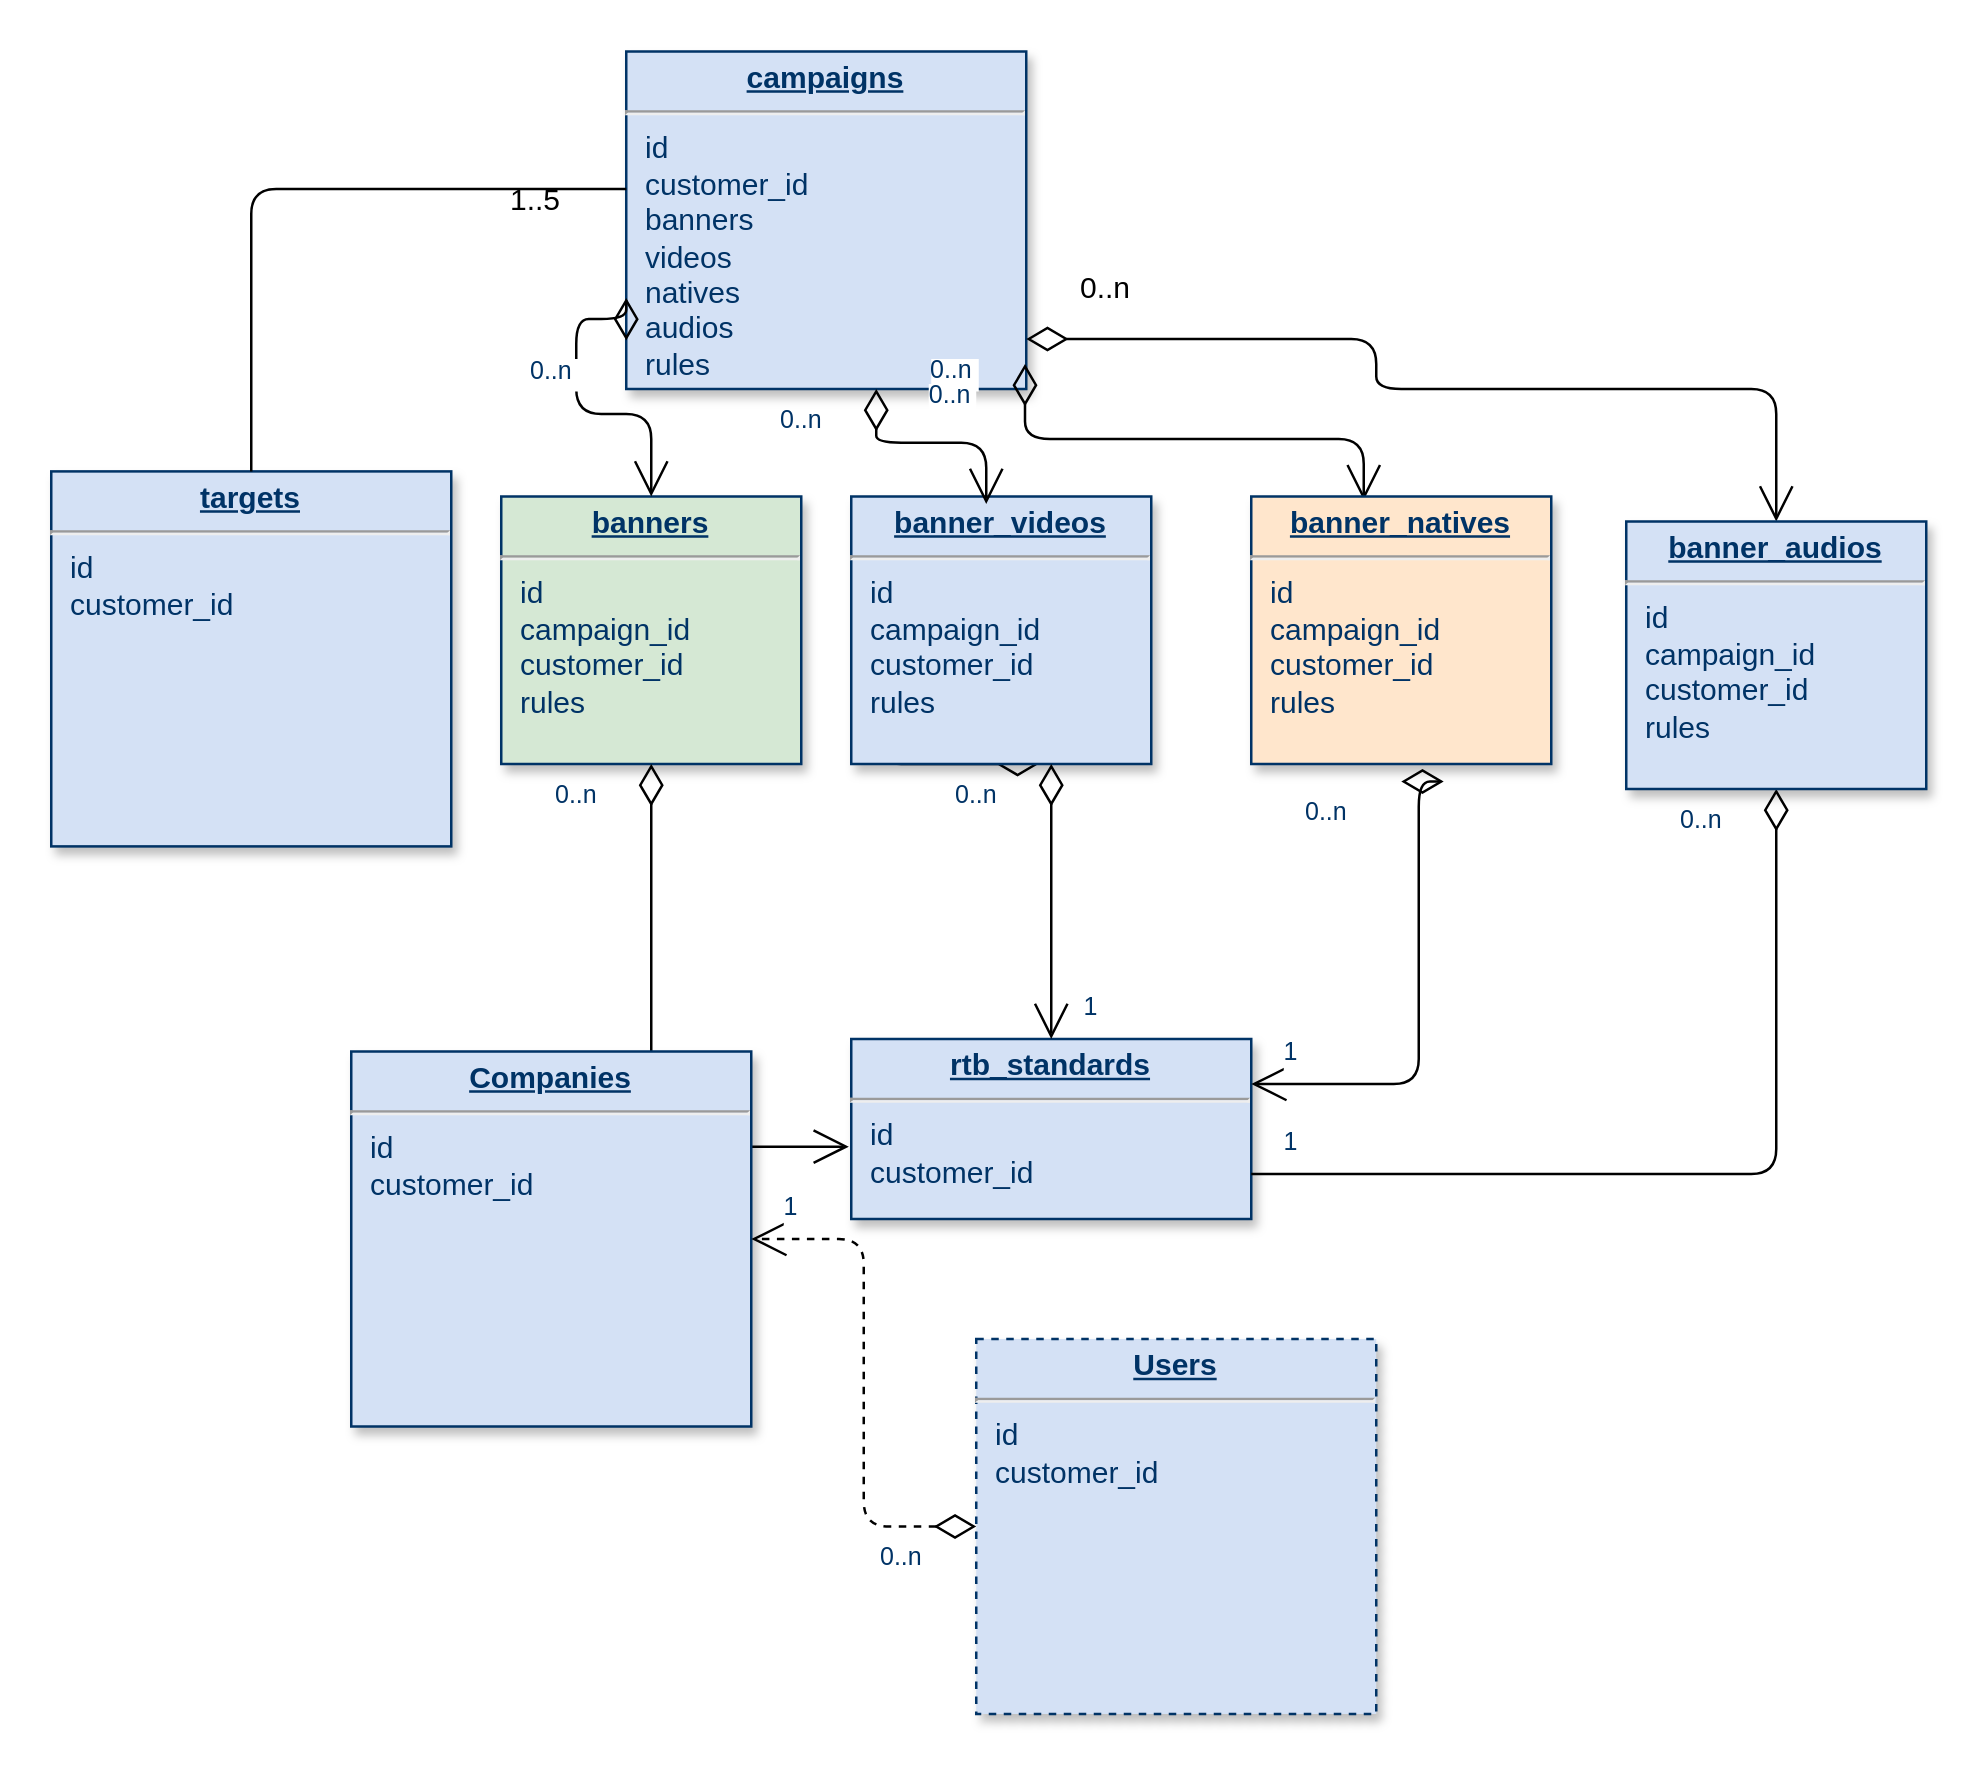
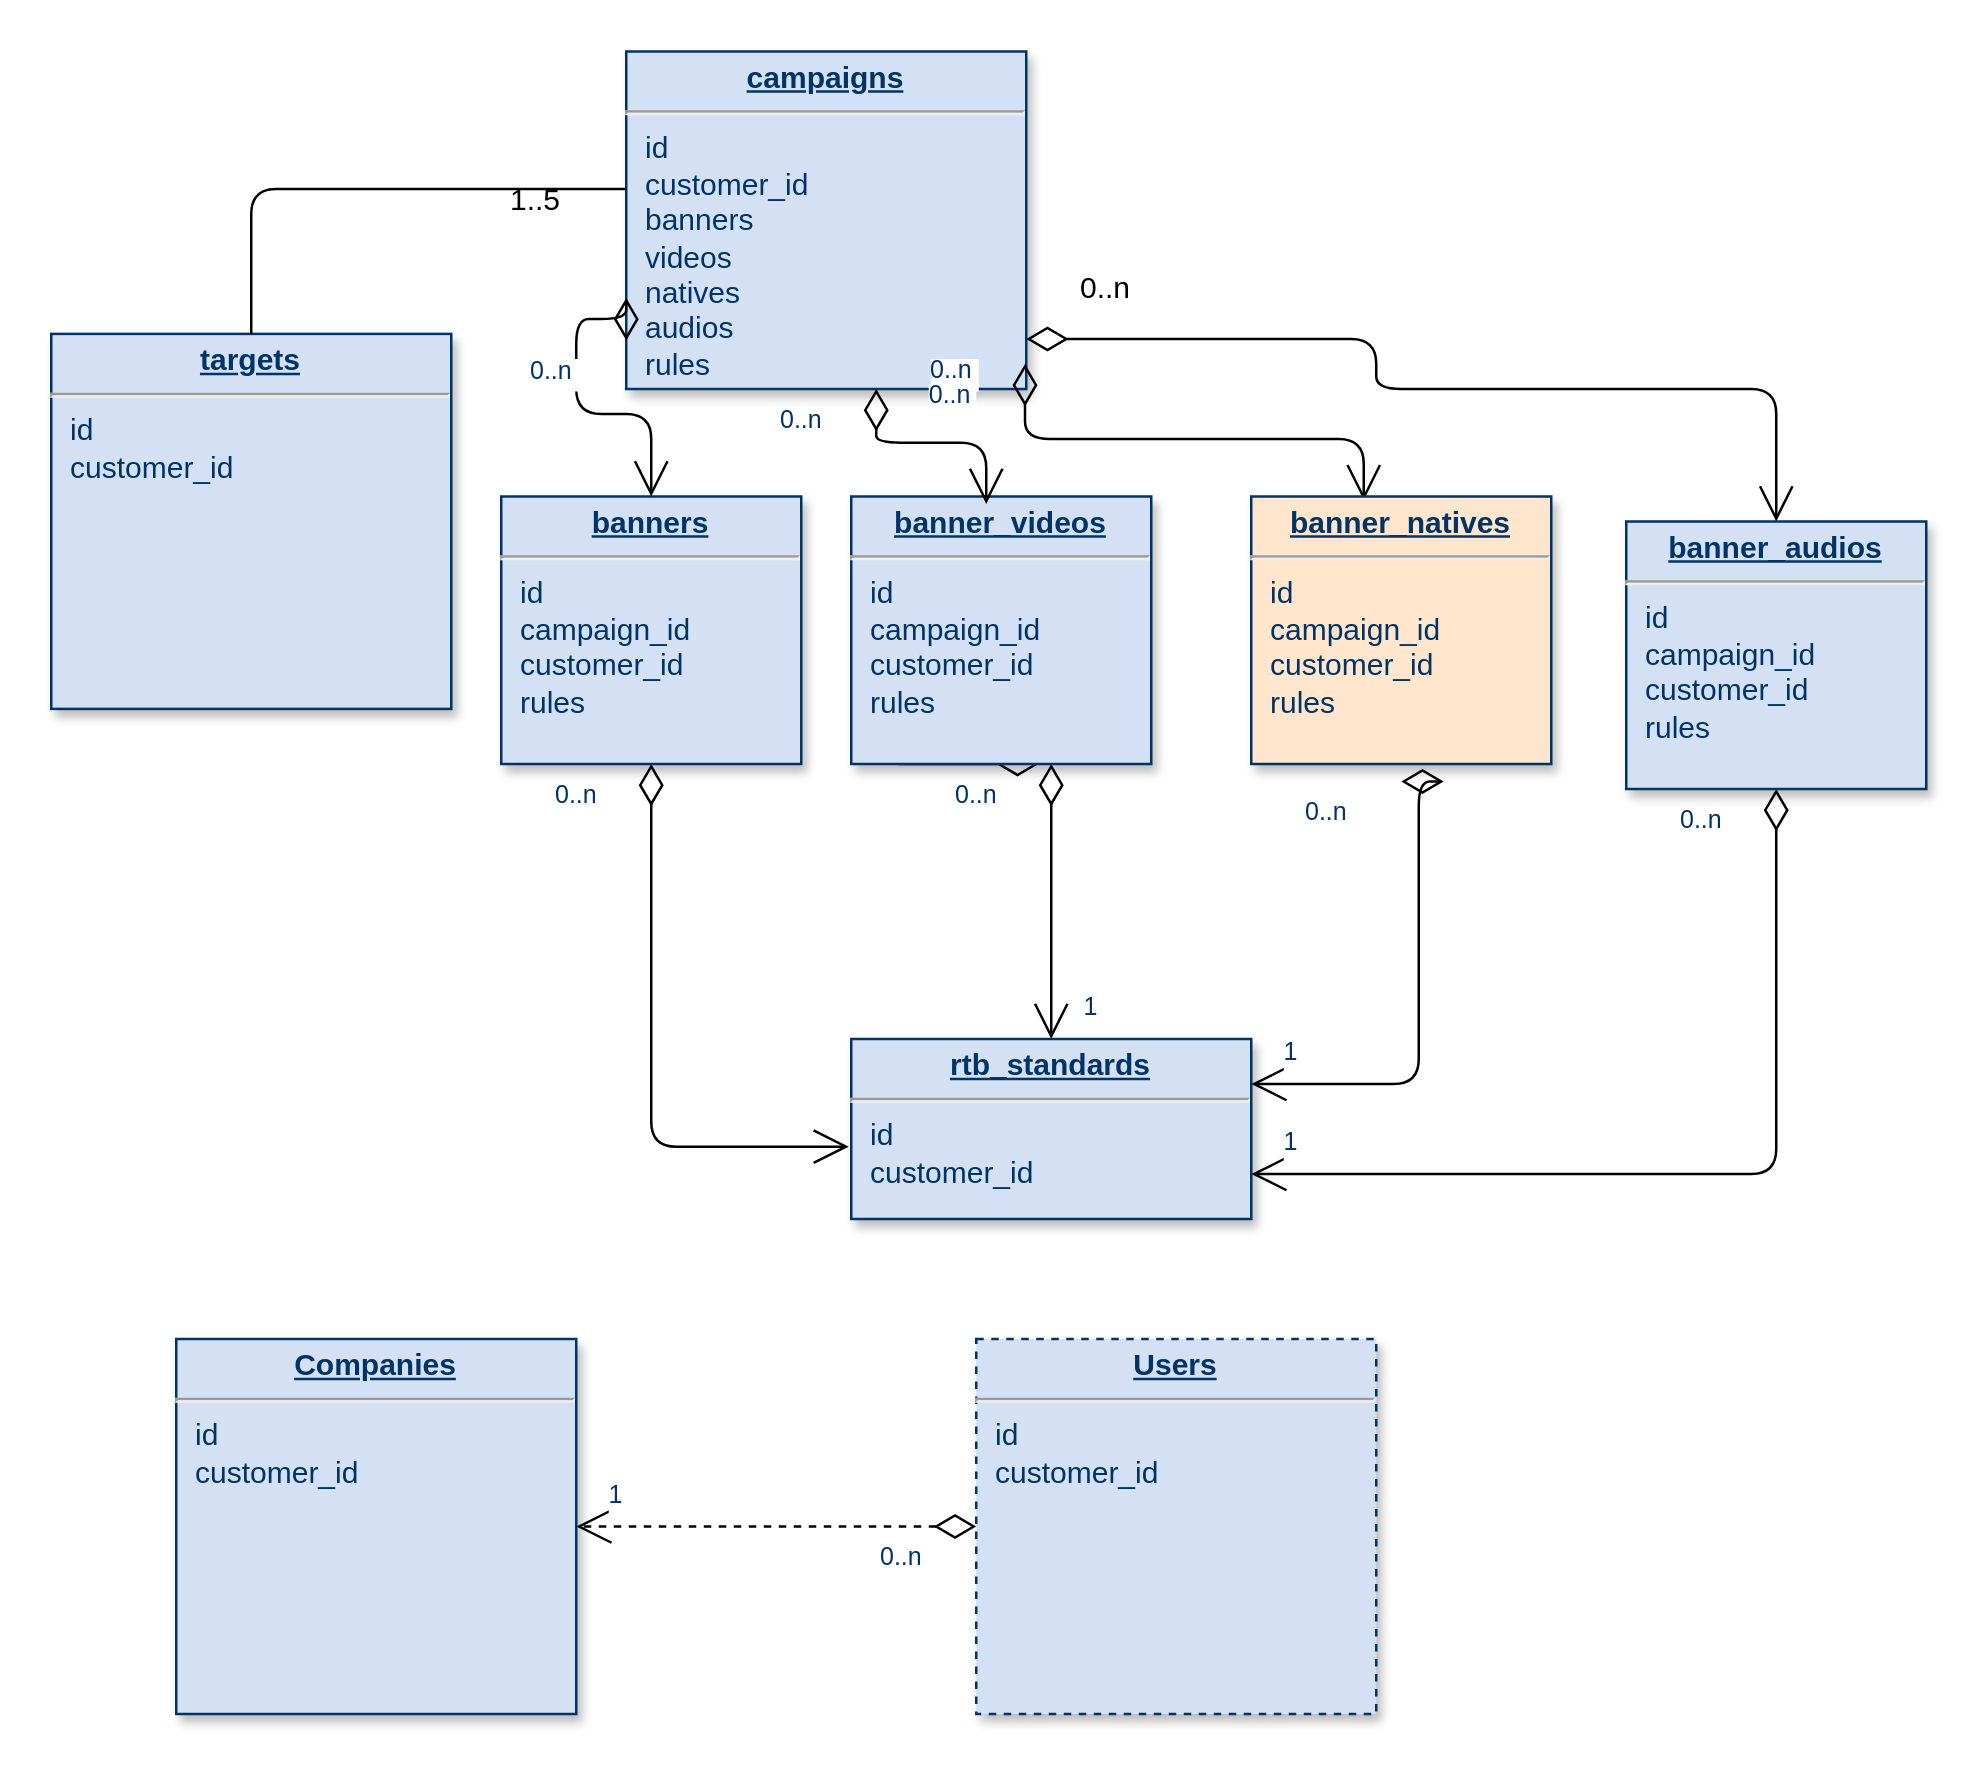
node "banners id campaign_id customer_id rules": fillcolor #d5e8d4 -> #d4e1f5
node "targets id customer_id": moved (251, 659) -> (251, 521)
edge "rtb_standards id customer_id" -> "banner_audios id campaign_id customer_id rules": arrowhead none -> open
node "Companies id customer_id": moved (551, 1239) -> (376, 1526)
